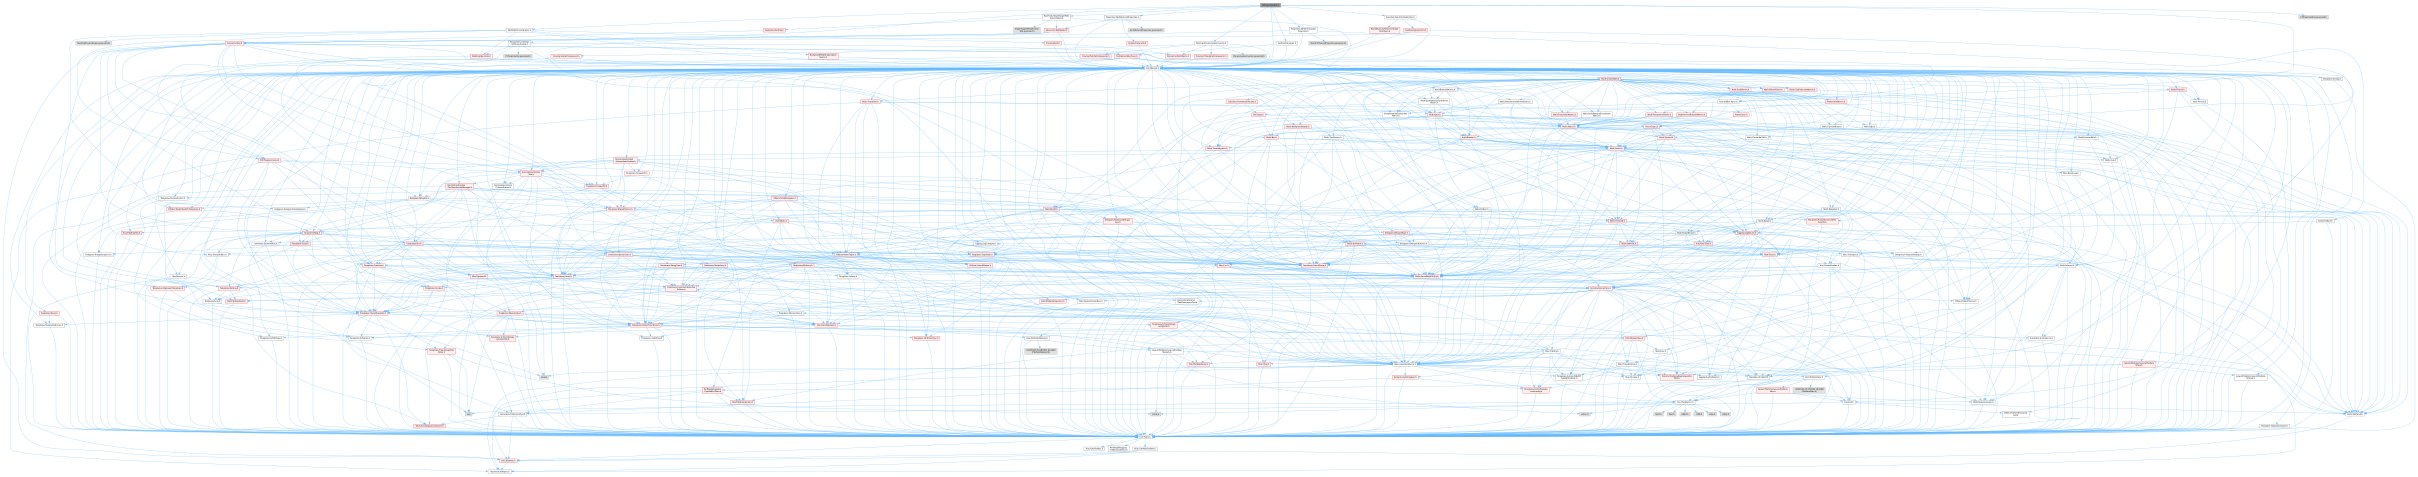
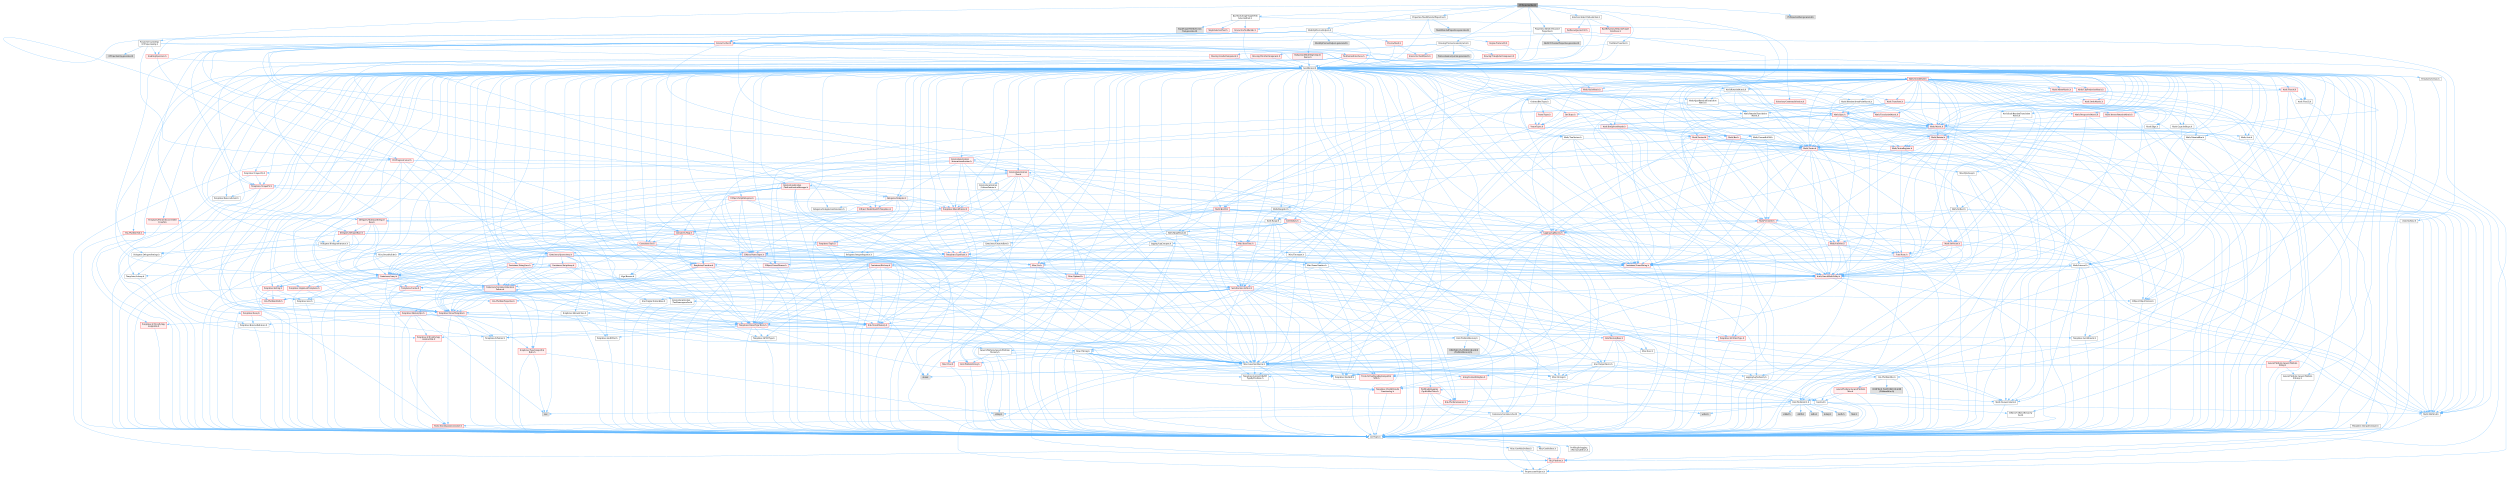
edge "Math/Vector.h" -> "Math/Axis.h": now "Math/Vector.h" -> "Math/Interval.h"
edge "Math/Rotator.h" -> "UObject/ObjectVersion.h": now "Math/Rotator.h" -> "Math/NumericLimits.h"
